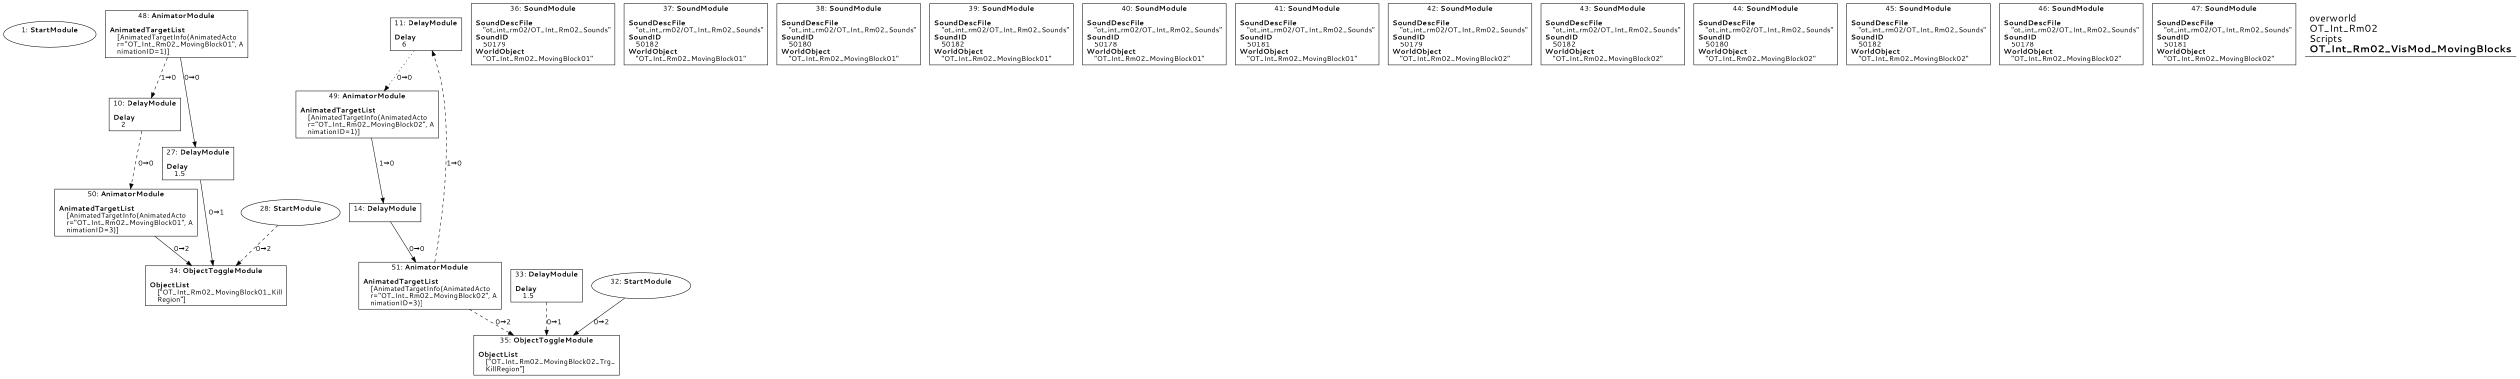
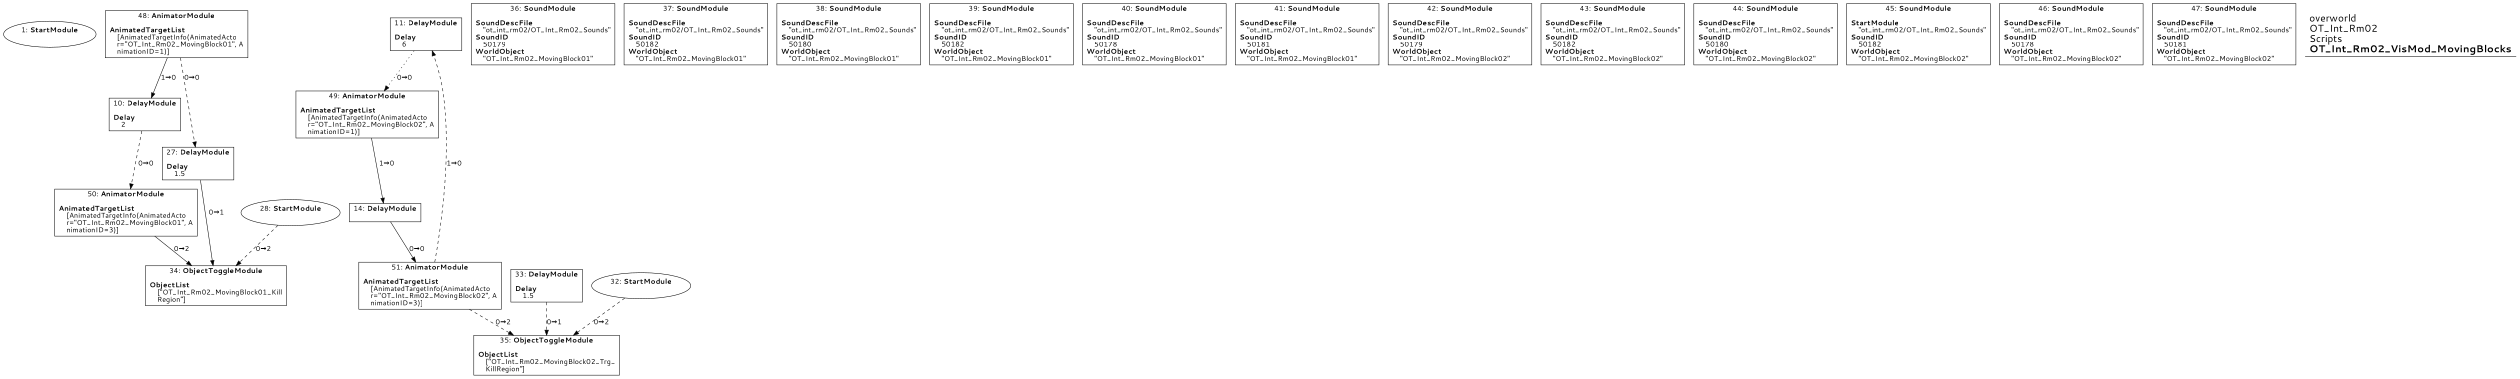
node "45:": text "SoundDescFile" -> "StartModule"
edge "48:" -> "10:": style dashed -> solid
edge "48:" -> "27:": style solid -> dashed
edge "32:" -> "35:": style solid -> dashed
